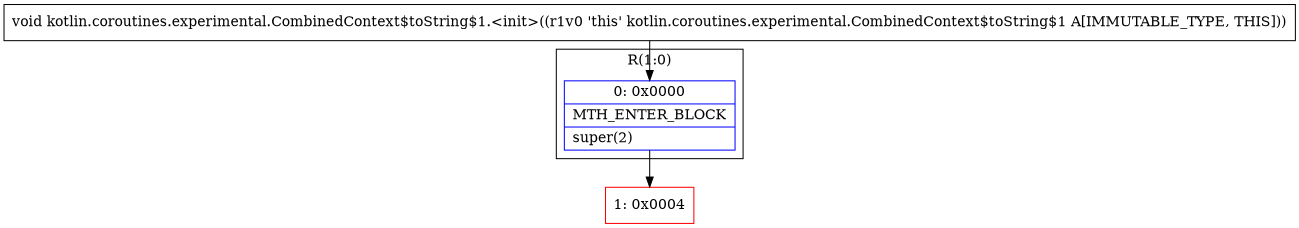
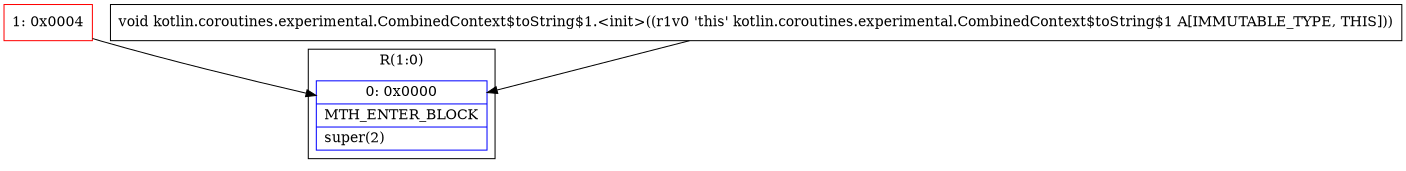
edge "0: 0x0000" -> "1: 0x0004": reversed
